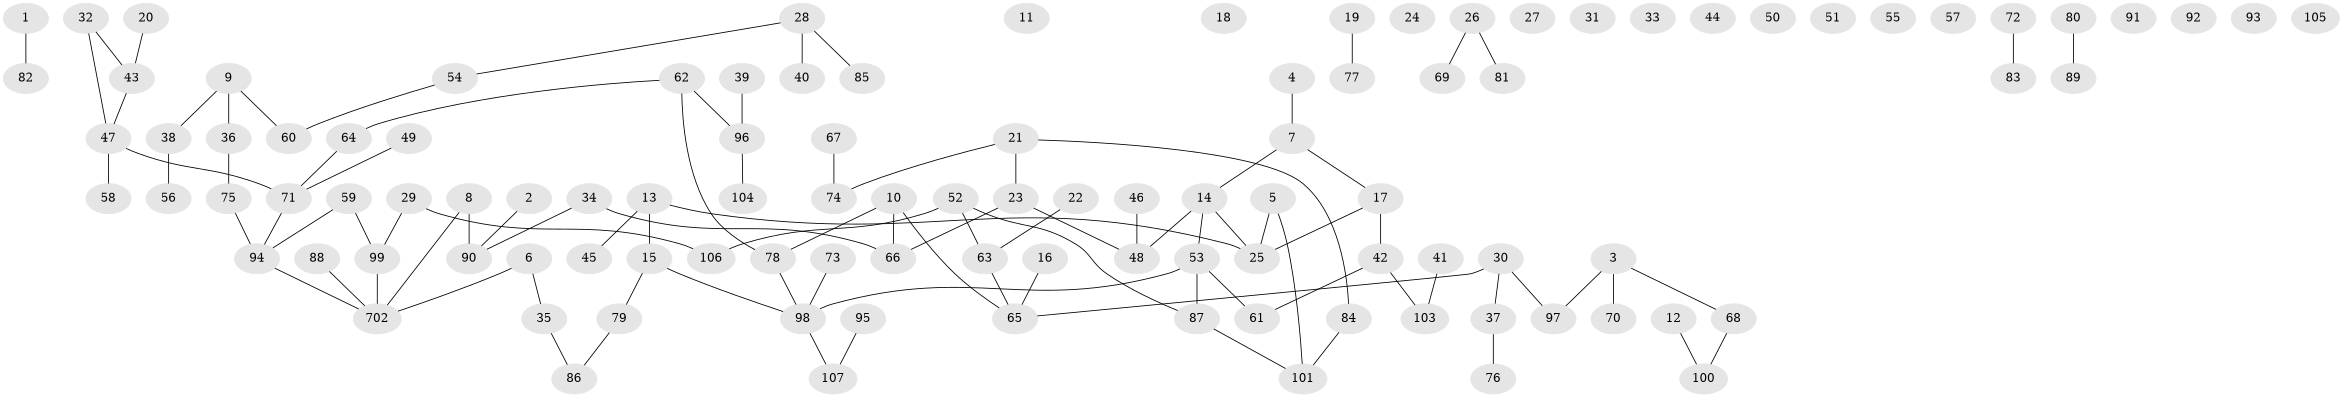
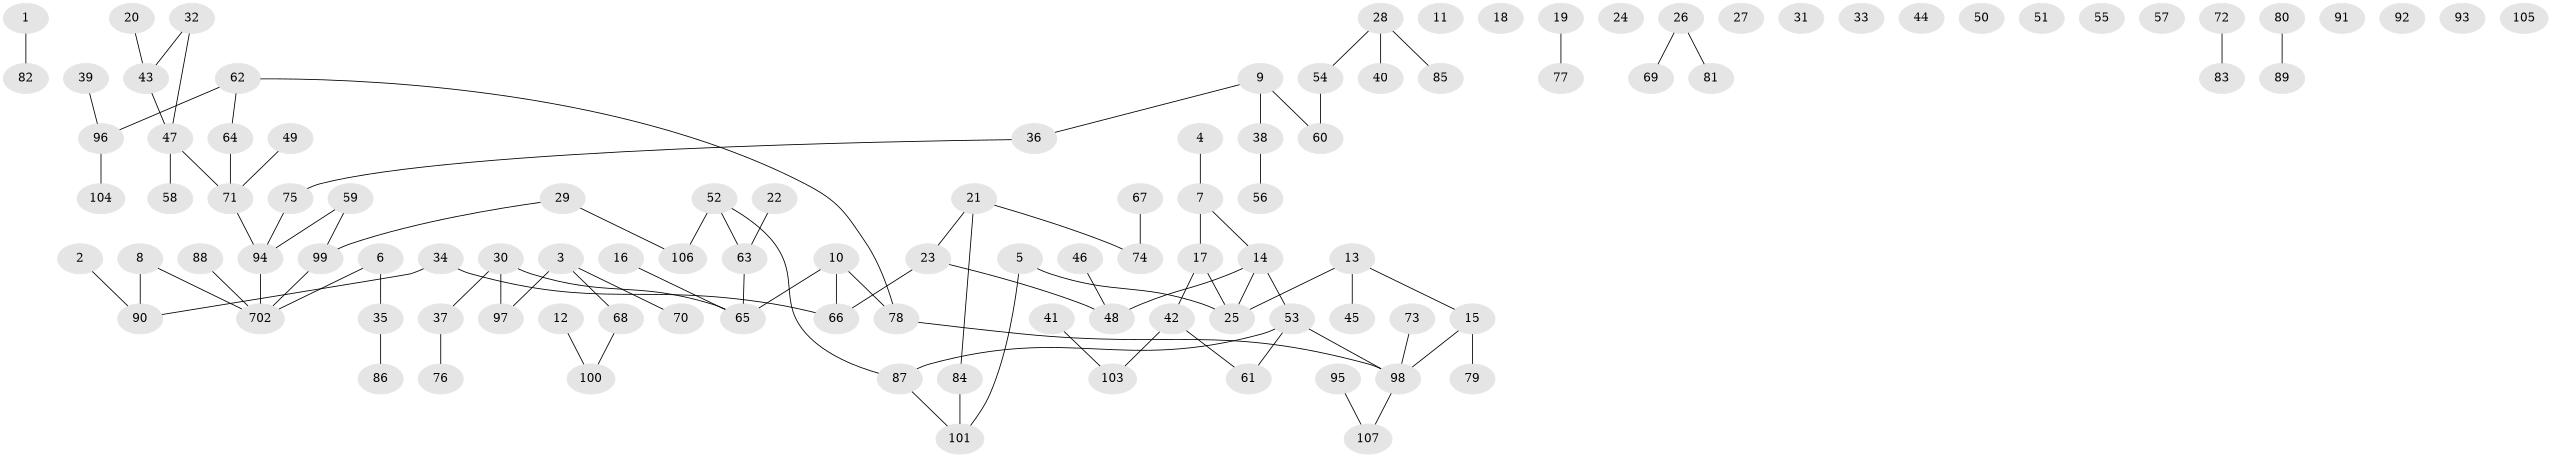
edge "79" -- "86": removed
